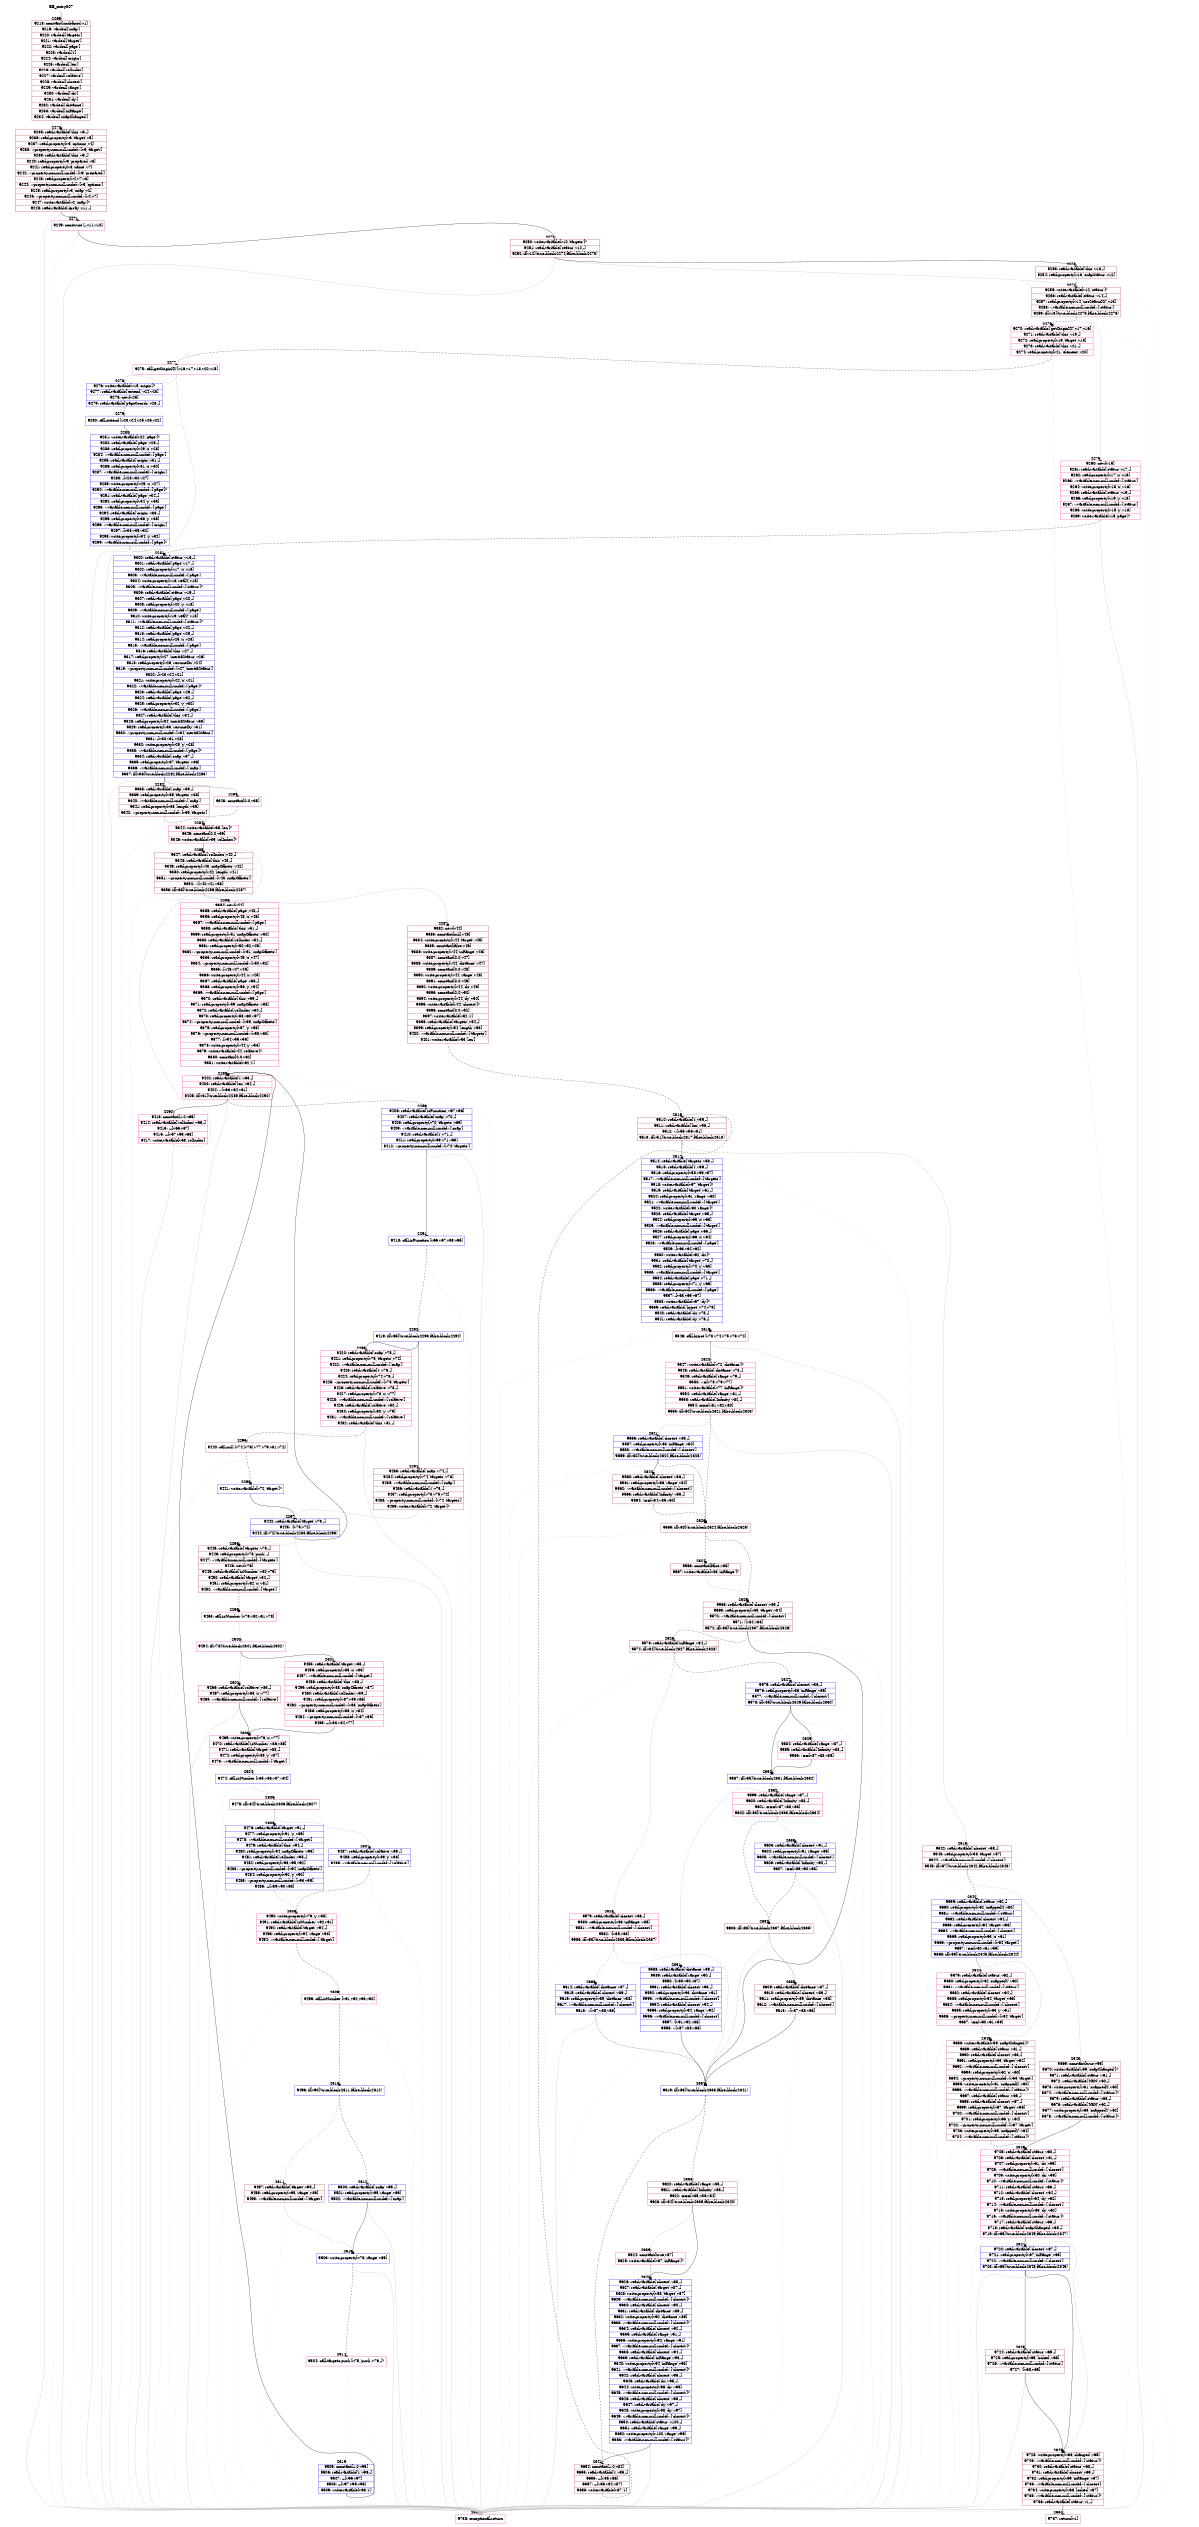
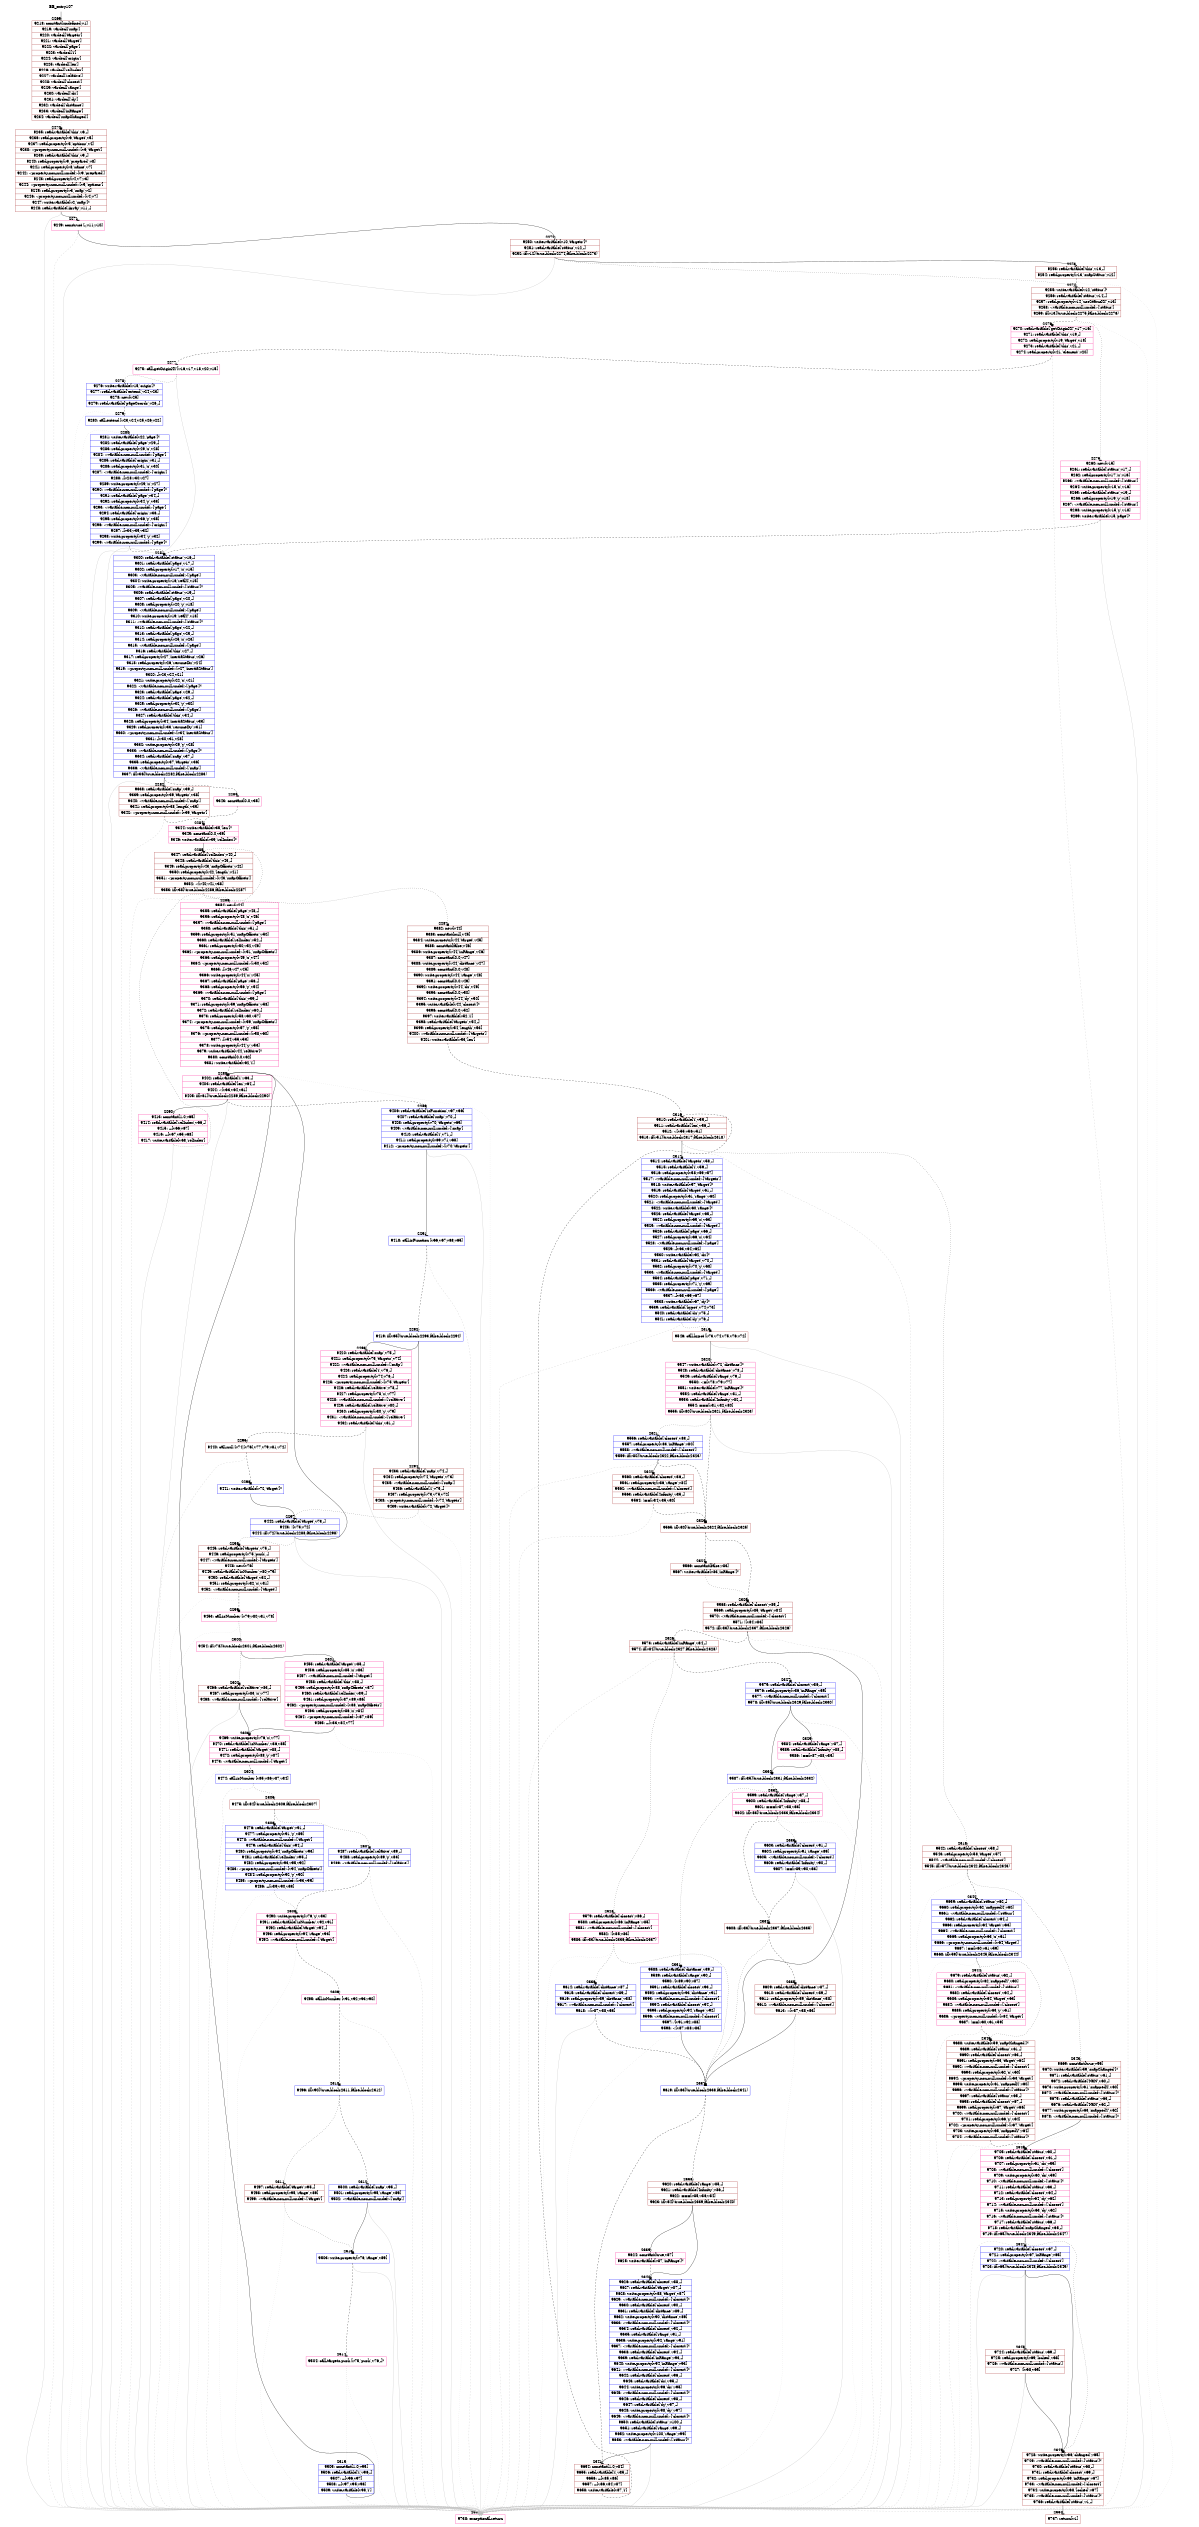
node "BB_entry807": label "BB_entry807" -> "BB_entry107"
edge "9620: read-variable['range',v85,-]" -> "9624: constant[true,v87]": style dotted -> solid
